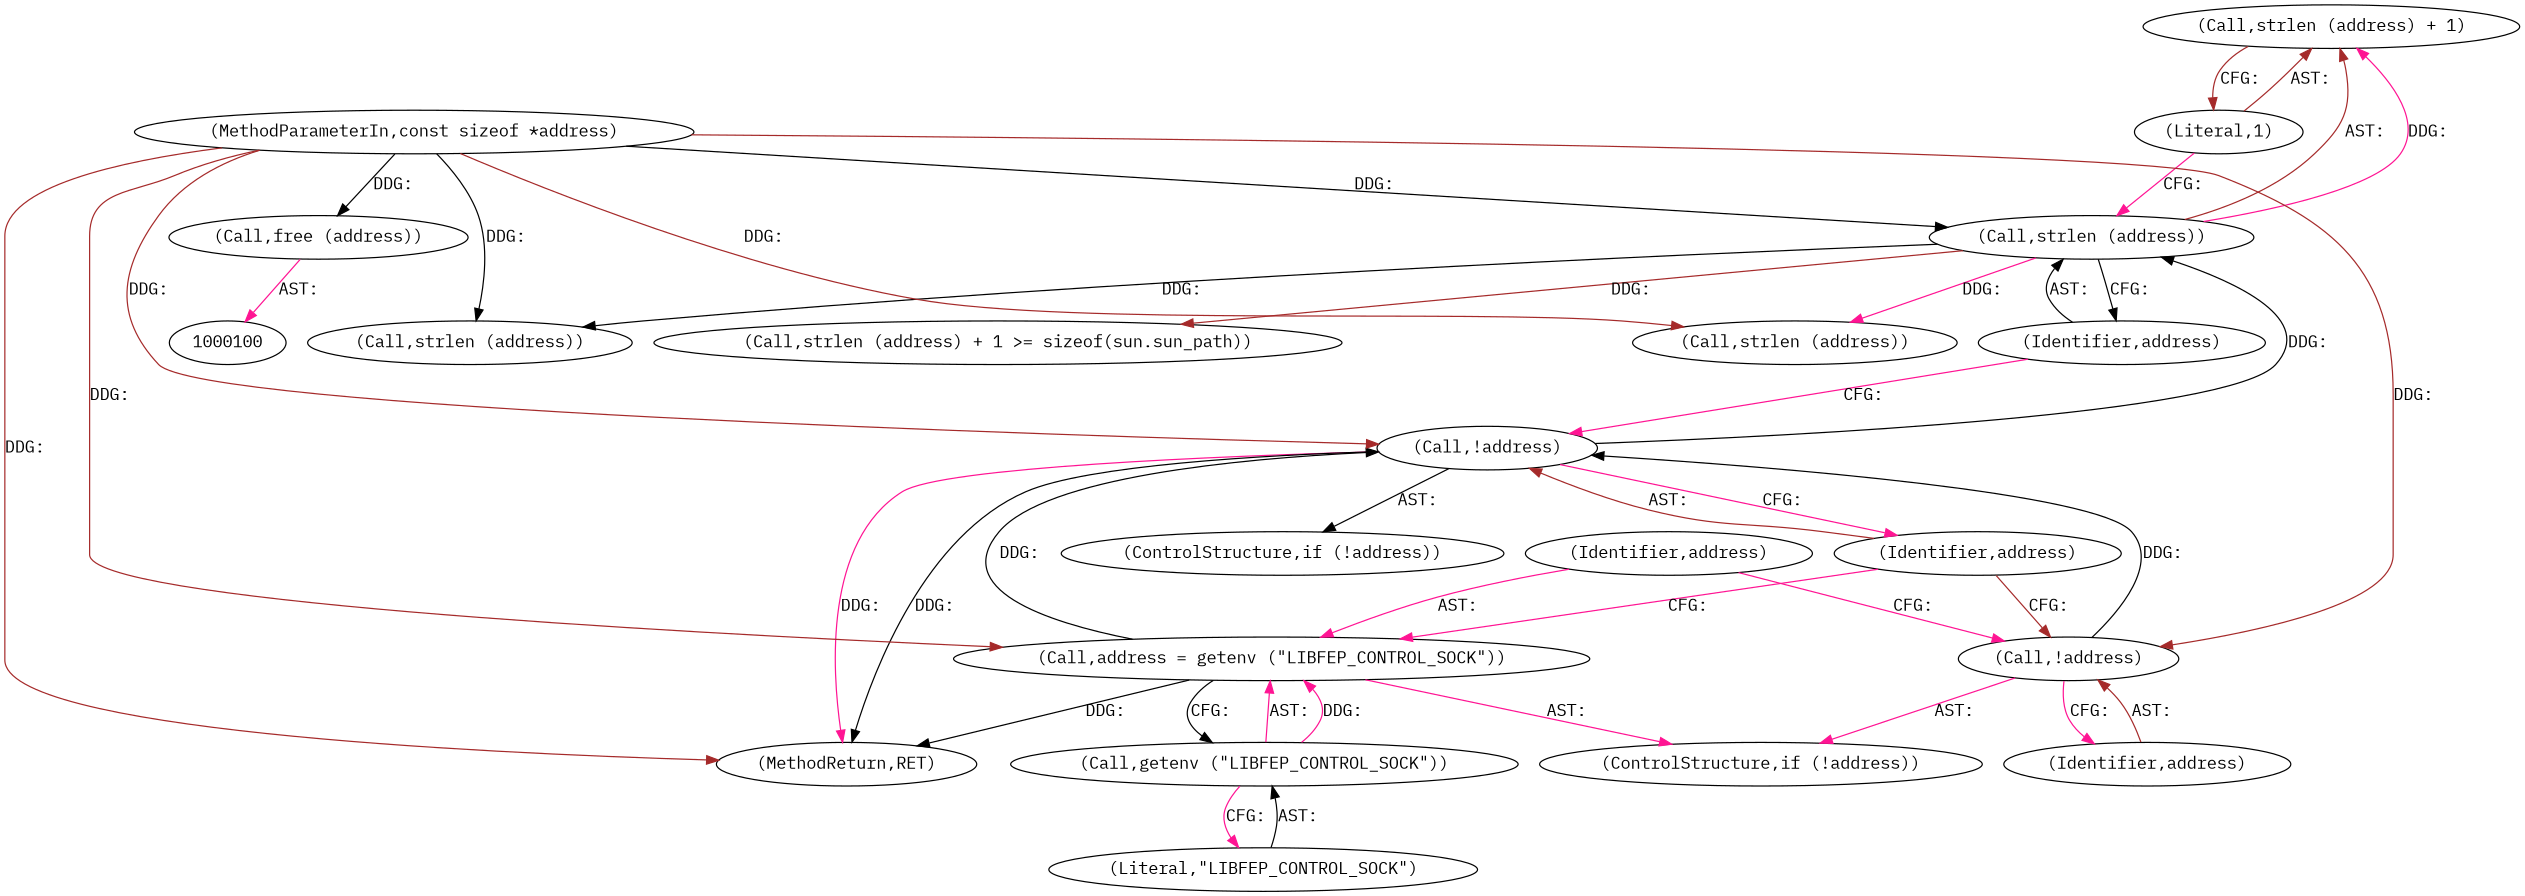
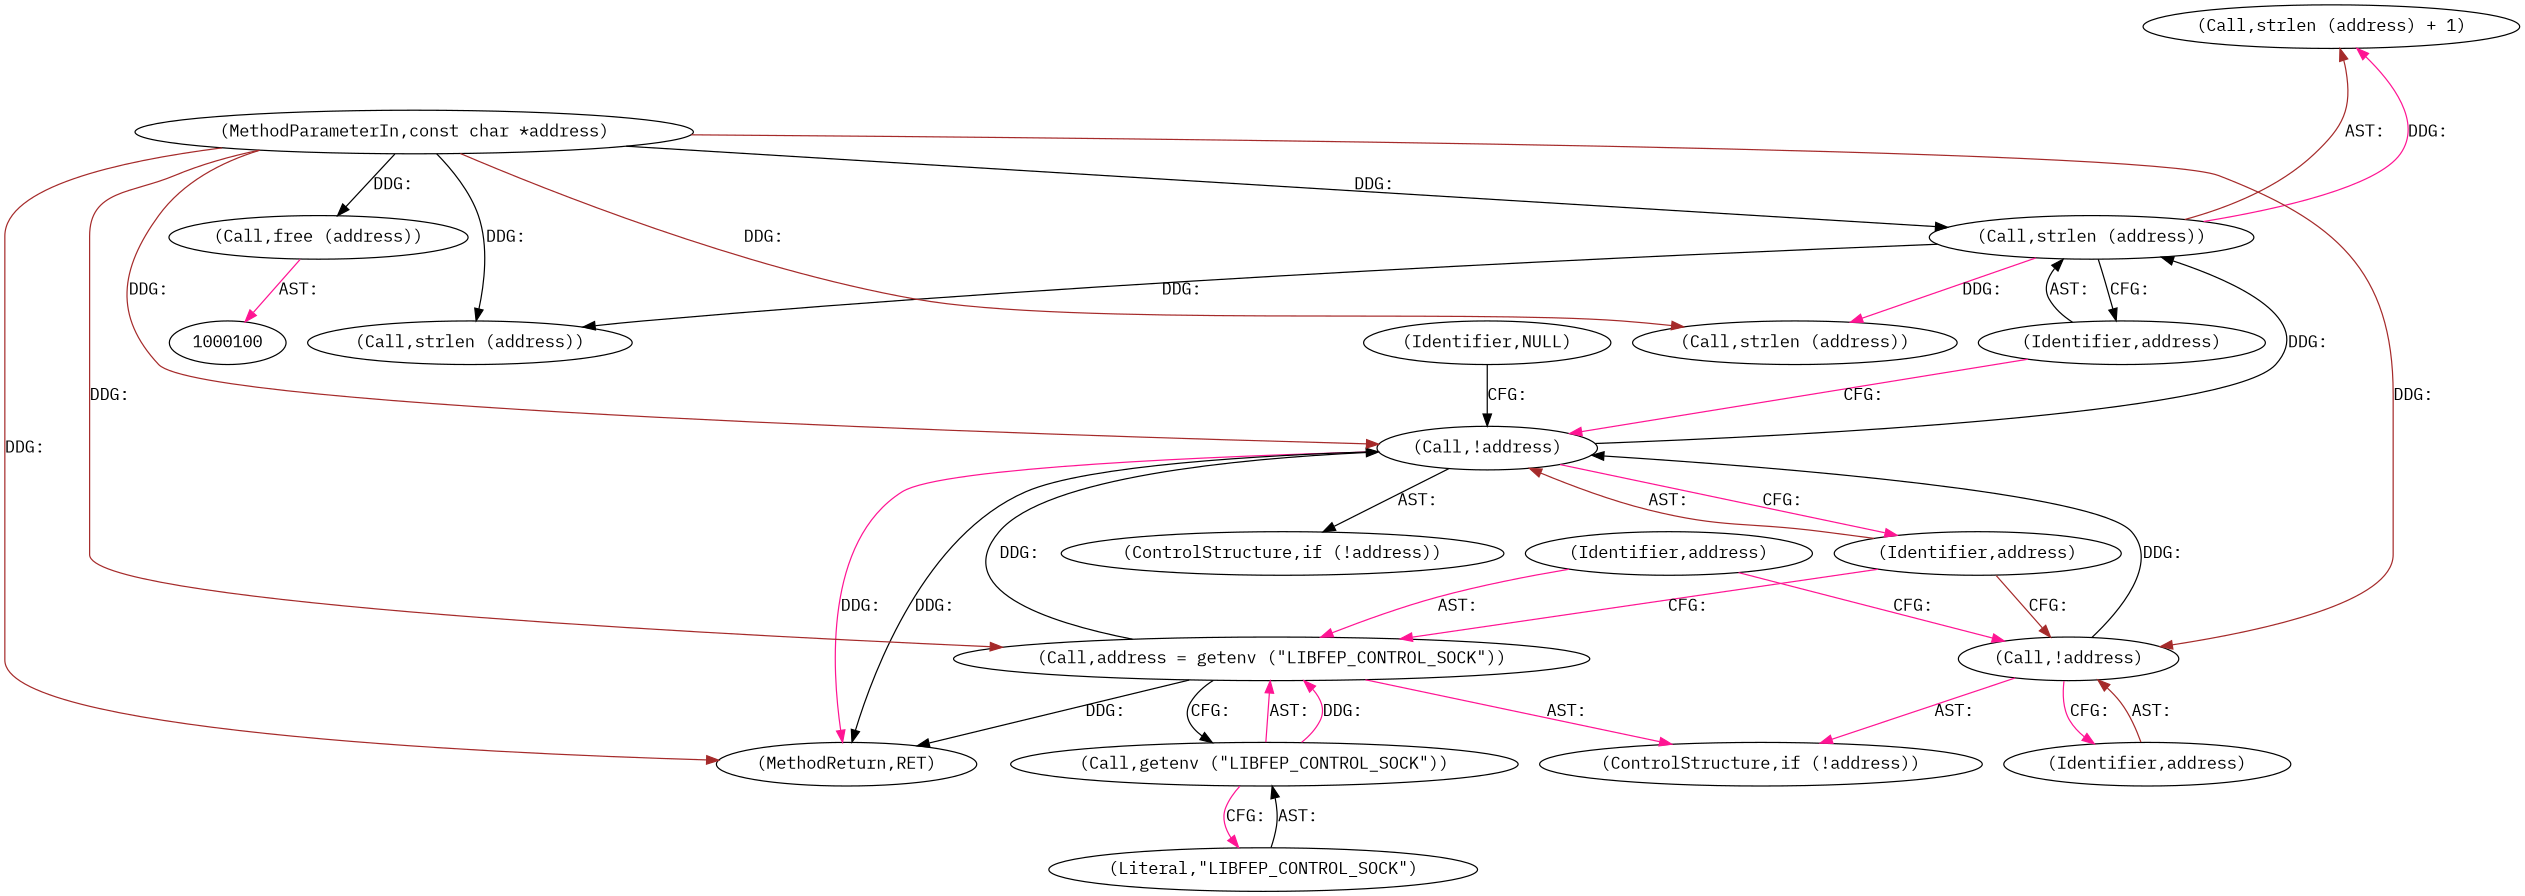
node "(MethodParameterIn,const sizeof *address)": label "(MethodParameterIn,const sizeof *address)" -> "(MethodParameterIn,const char *address)"
node "(Literal,1)": removed
node "(Call,strlen (address) + 1 >= sizeof(sun.sun_path))": removed
node "(Identifier,NULL)": added
